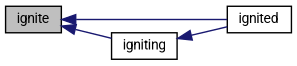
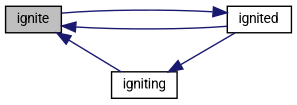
edge "ignite" -> "ignited": added
